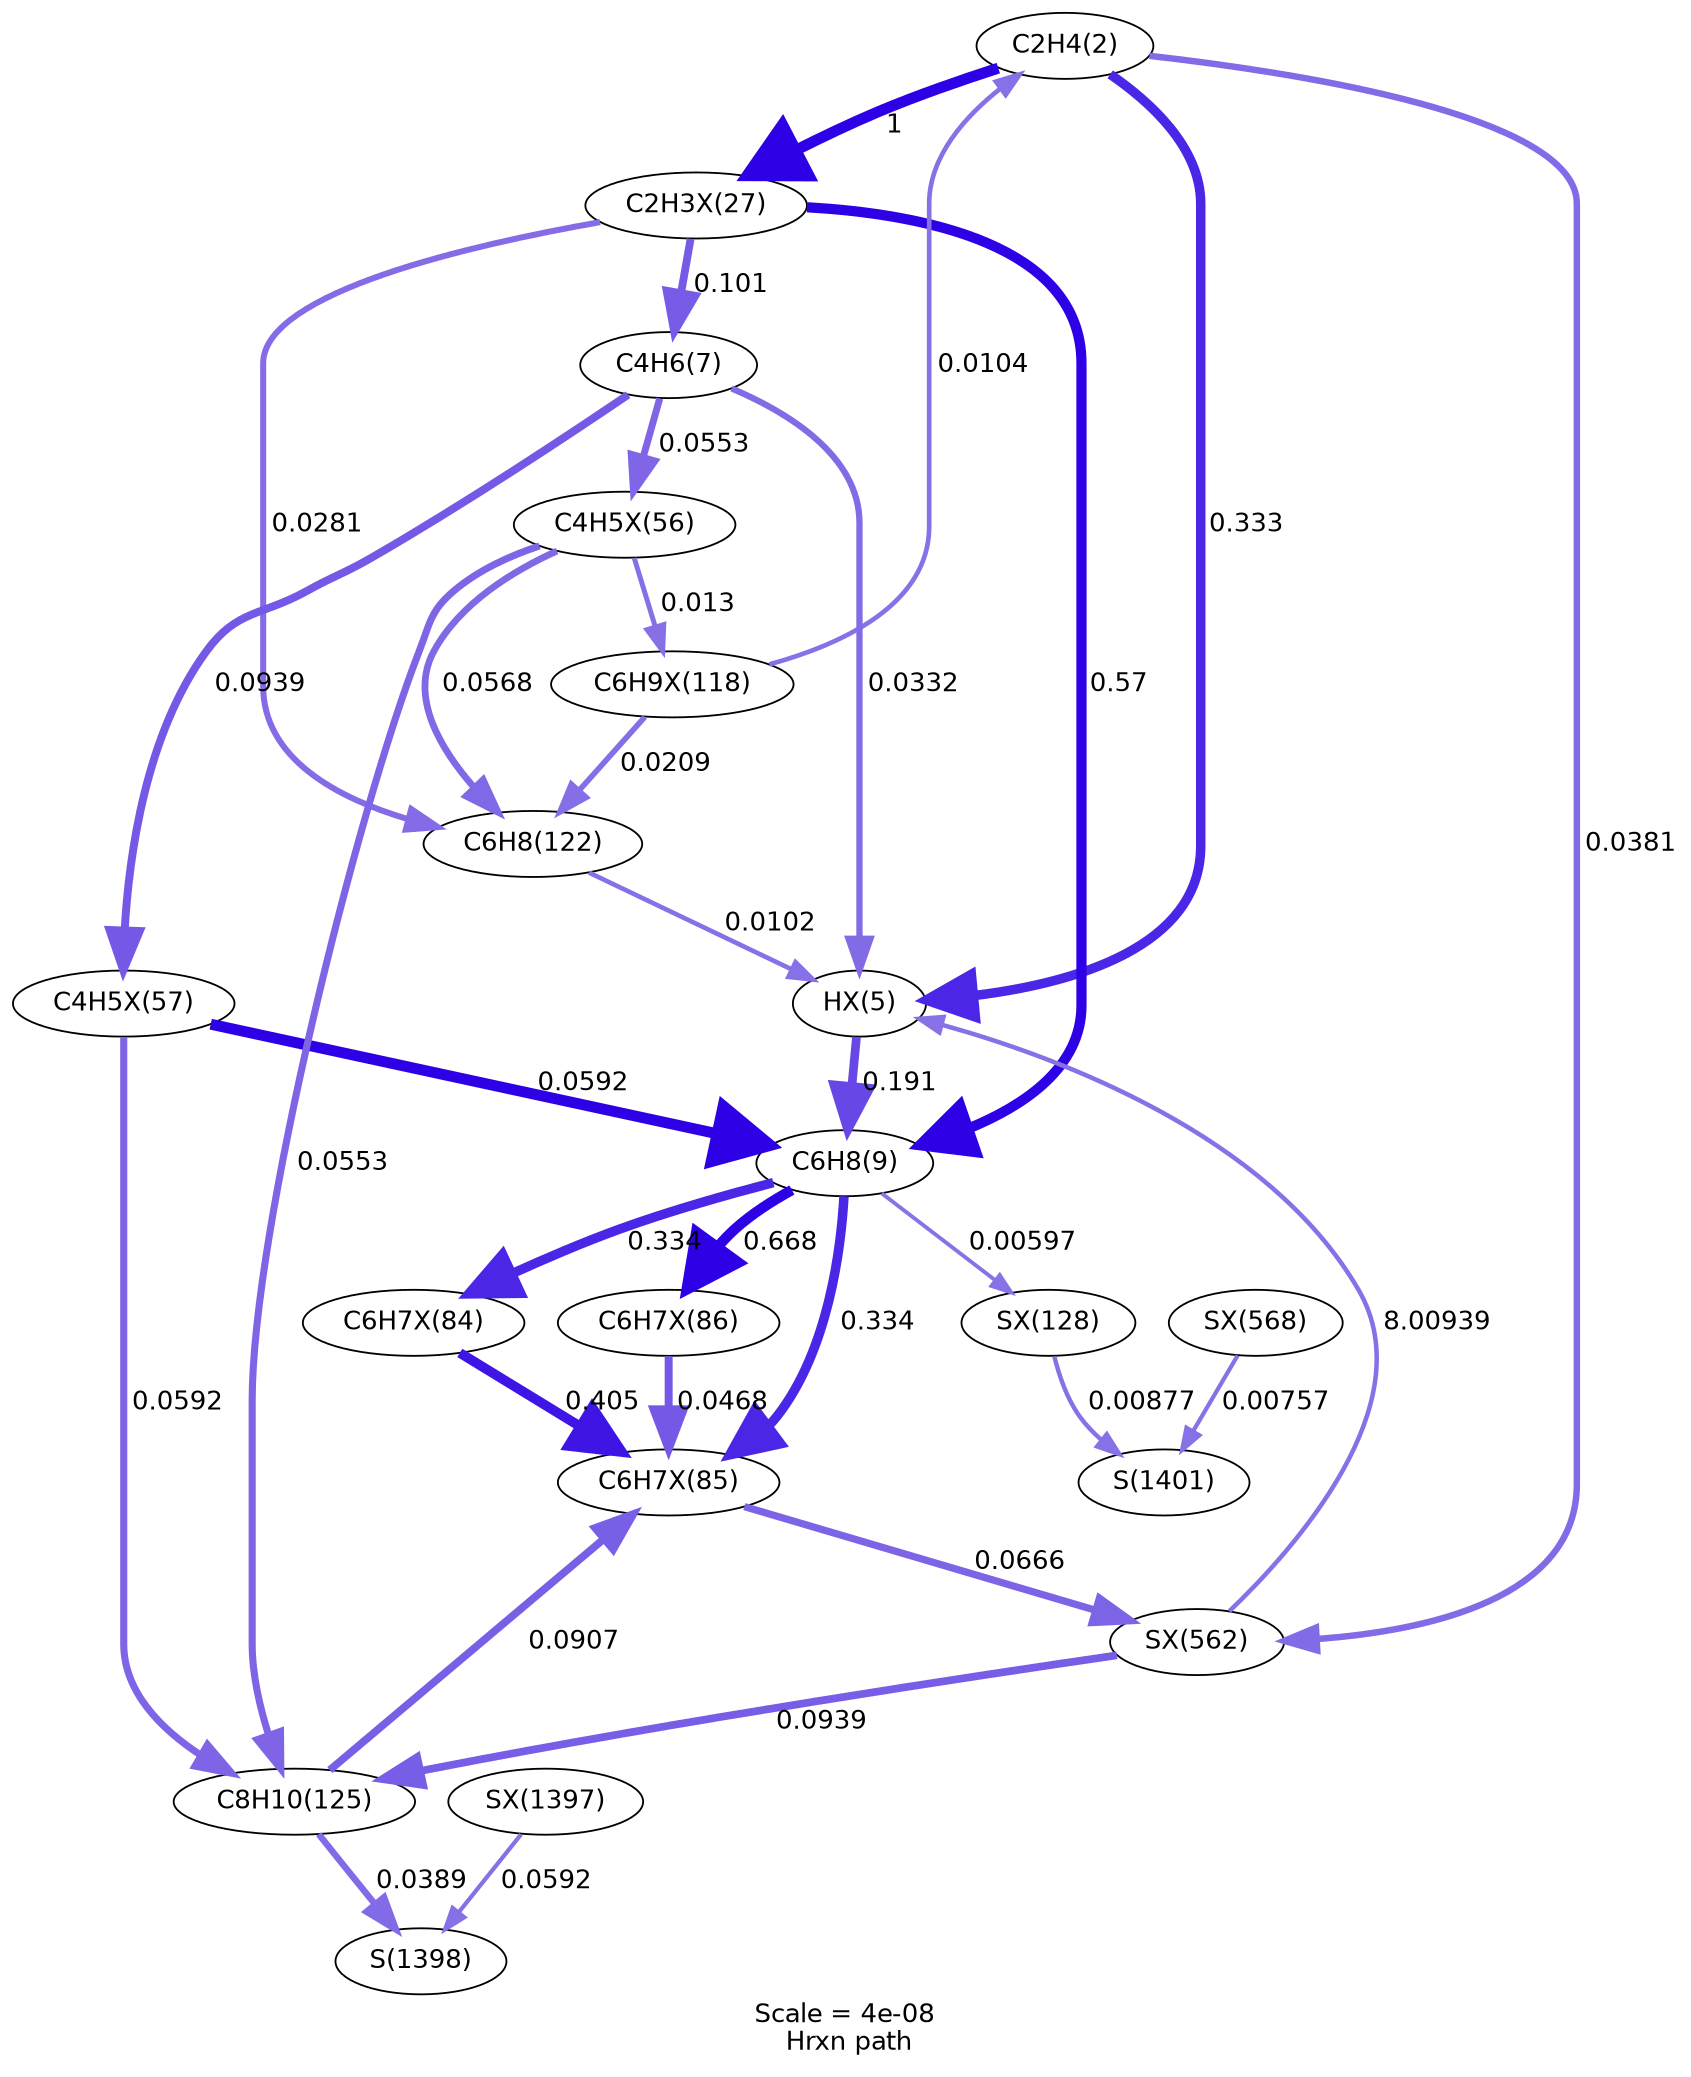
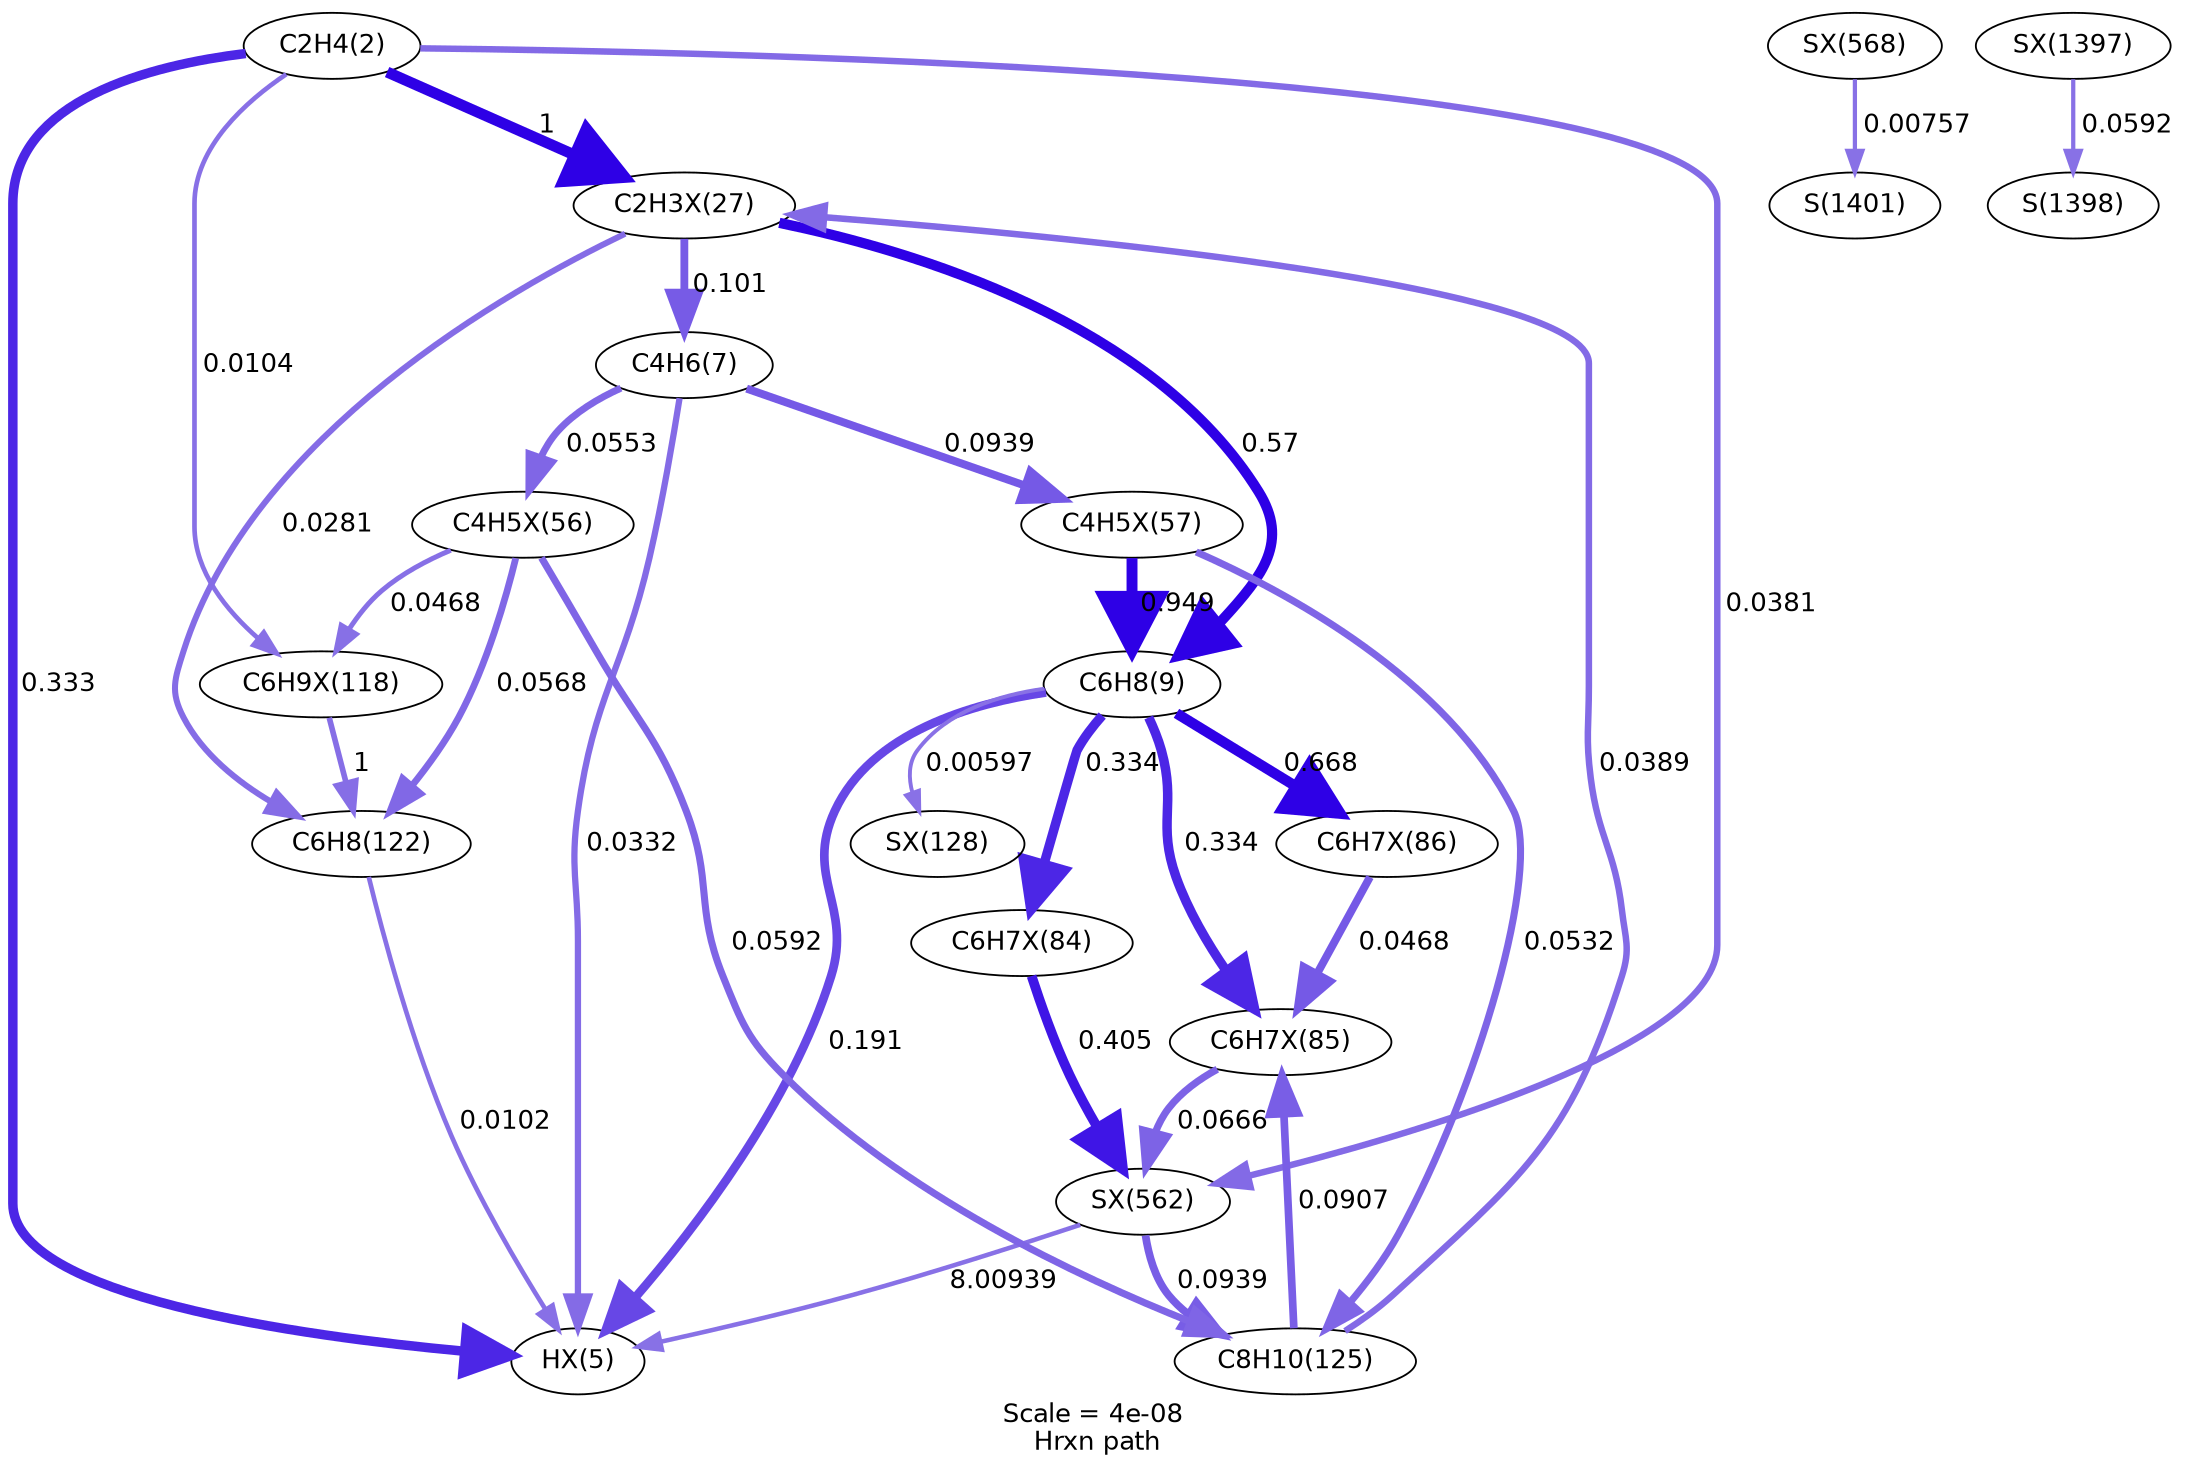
edge "C6H9X(118)" -> "C2H4(2)": reversed
edge "C4H5X(56)" -> "C6H9X(118)": label " 0.013" -> " 0.0468"
edge "C6H9X(118)" -> "C6H8(122)": label " 0.0209" -> " 1"
edge "HX(5)" -> "C6H8(9)": reversed
edge "C4H5X(57)" -> "C6H8(9)": label " 0.0592" -> " 0.949"
edge "C4H5X(56)" -> "C8H10(125)": label " 0.0553" -> " 0.0592"
edge "C6H7X(84)" -> "C6H7X(85)": now "C6H7X(84)" -> "SX(562)"
edge "SX(128)" -> "S(1401)": removed, label "0.00877"
edge "C4H5X(57)" -> "C8H10(125)": label " 0.0592" -> " 0.0532"
edge "C8H10(125)" -> "S(1398)": now "C8H10(125)" -> "C2H3X(27)"
